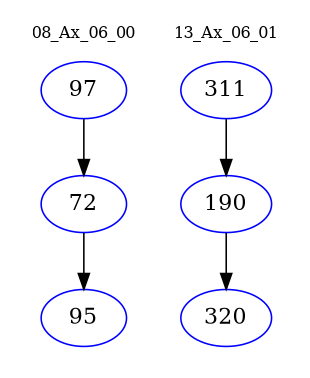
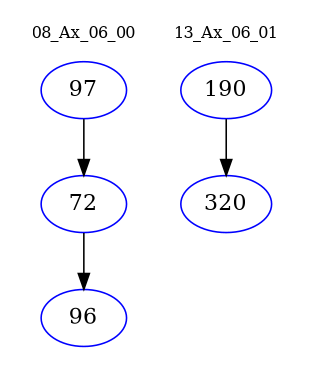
node "311": removed
node "95": label "95" -> "96"
